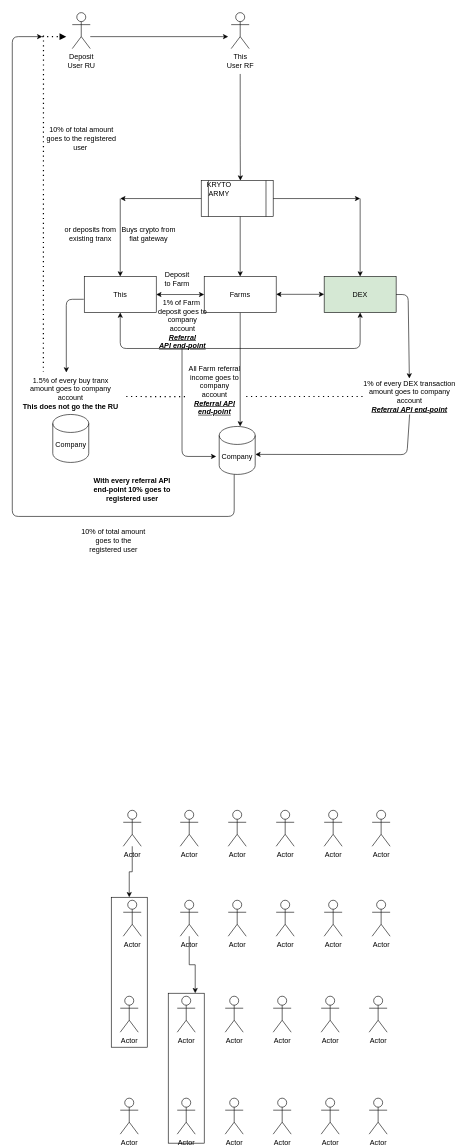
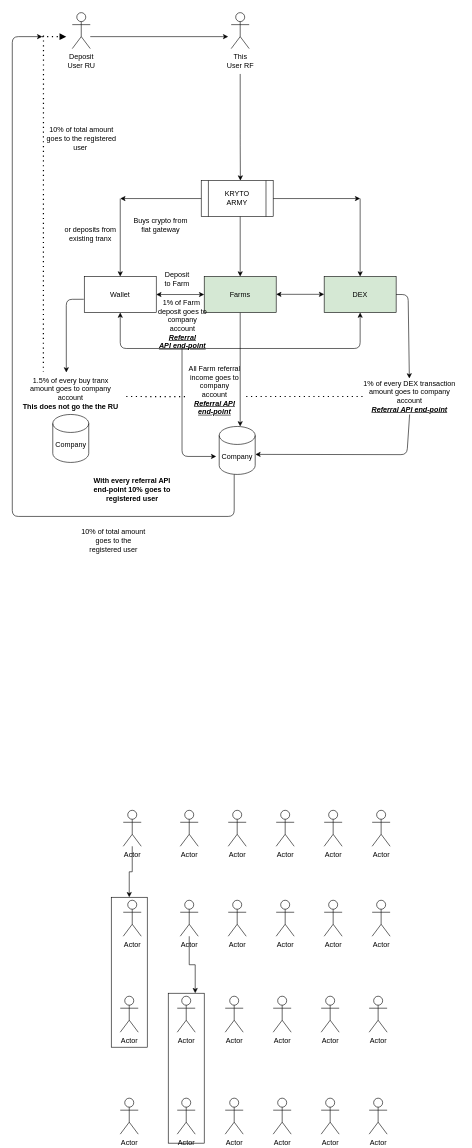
node "KRYTO ARMY": moved (219, 189) -> (237, 198)
node "Buys crypto from fiat gateway": moved (149, 234) -> (161, 225)
node "This": label "This" -> "Wallet"
node "Farms": fillcolor #ffffff -> #d5e8d4
